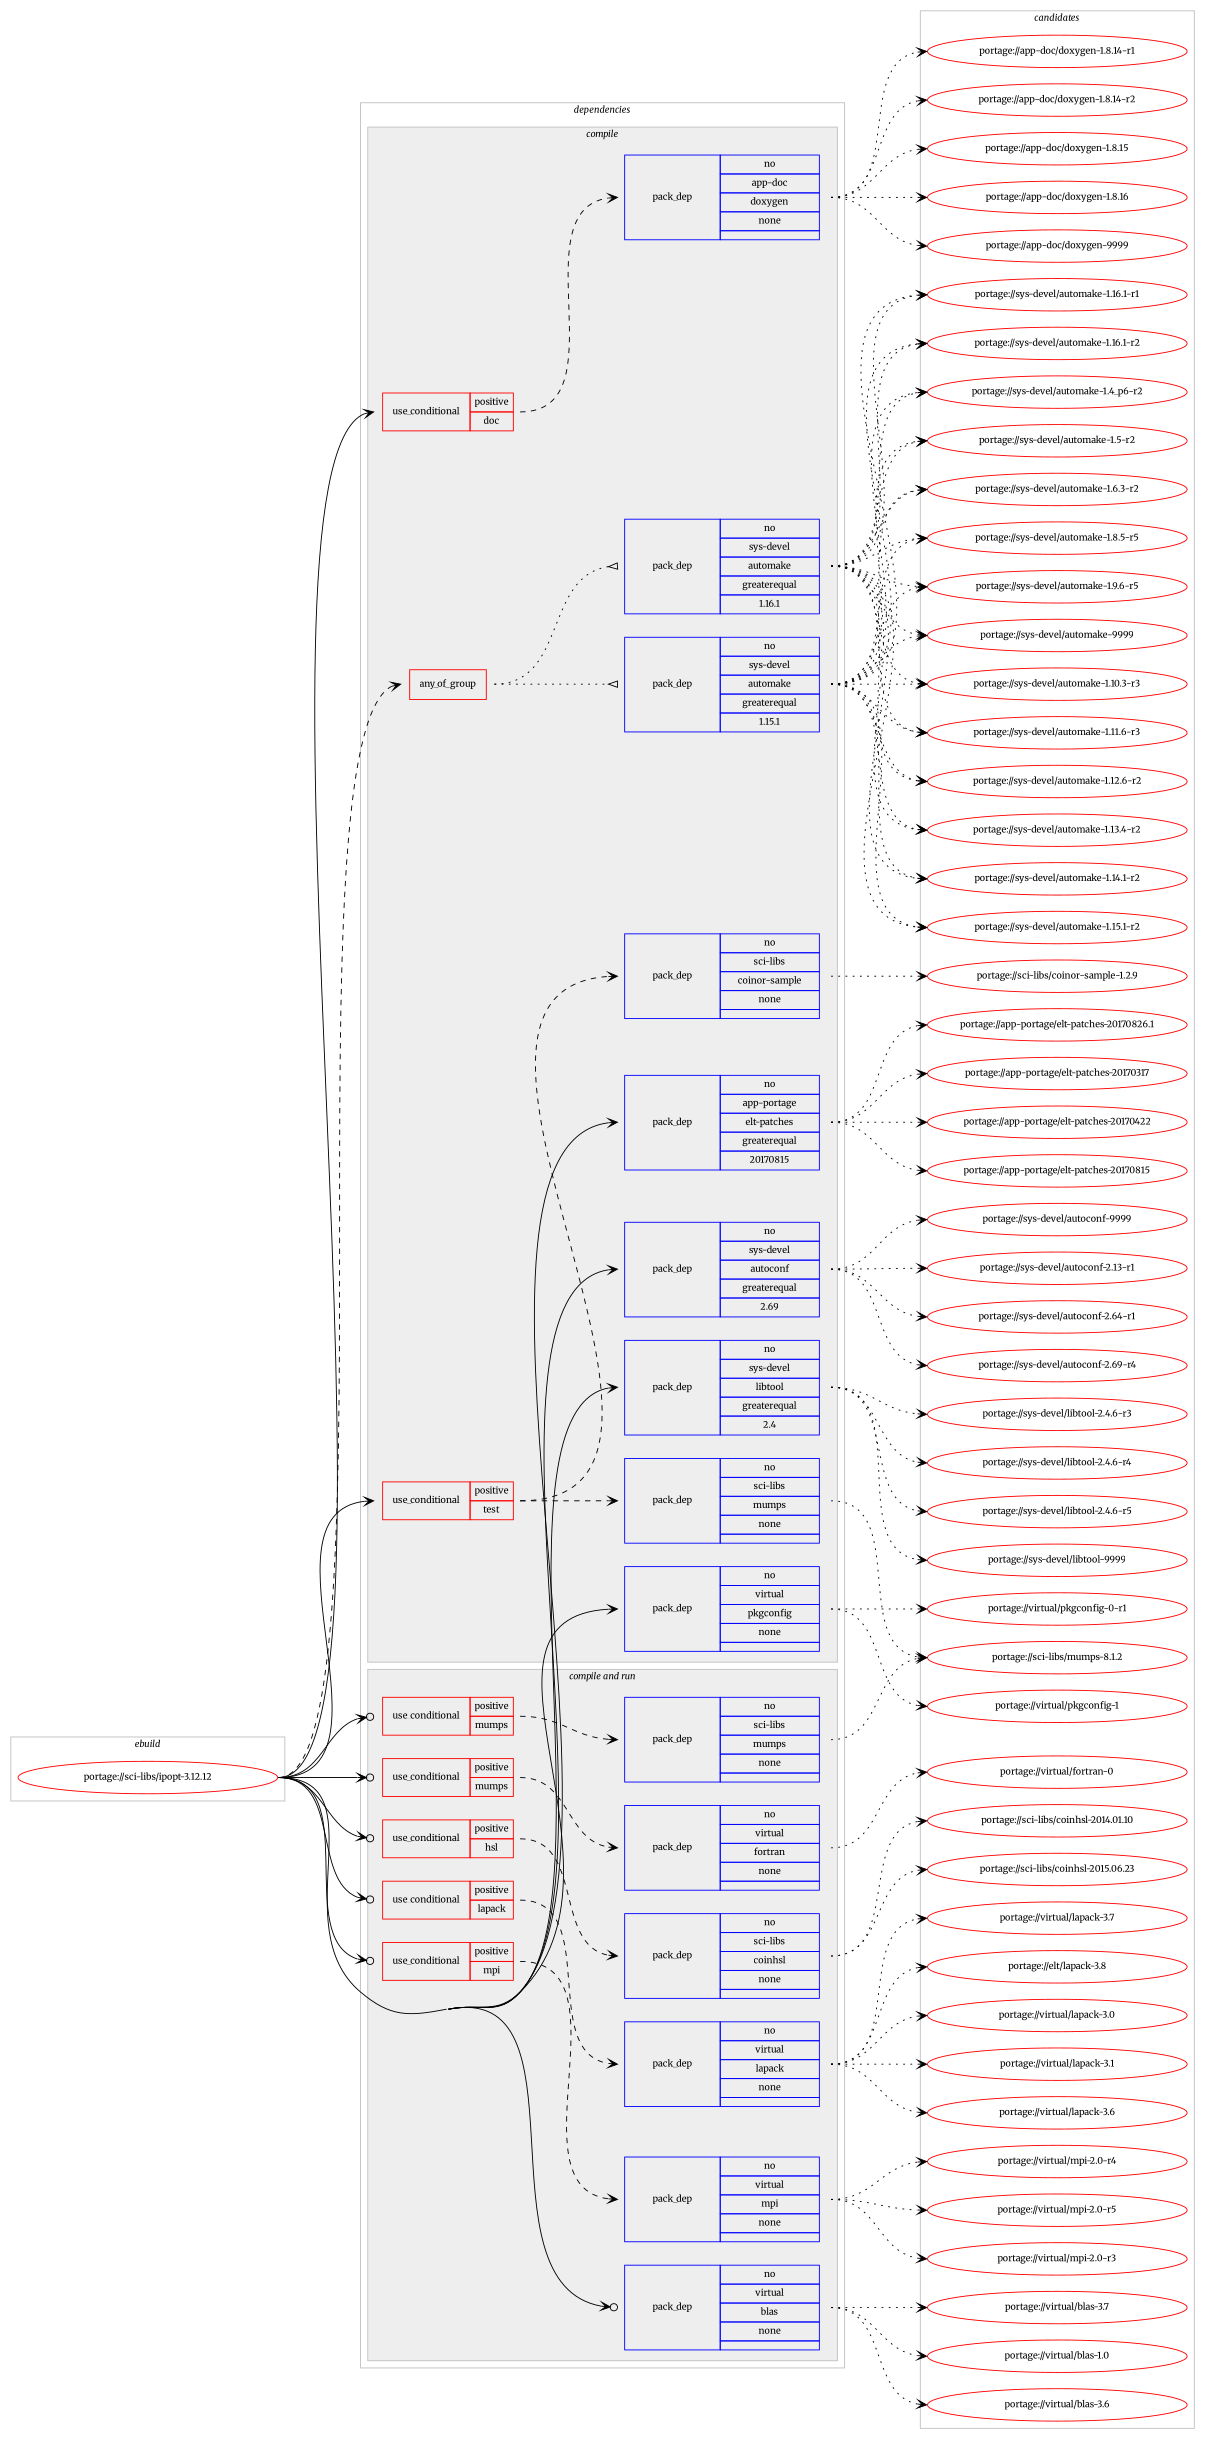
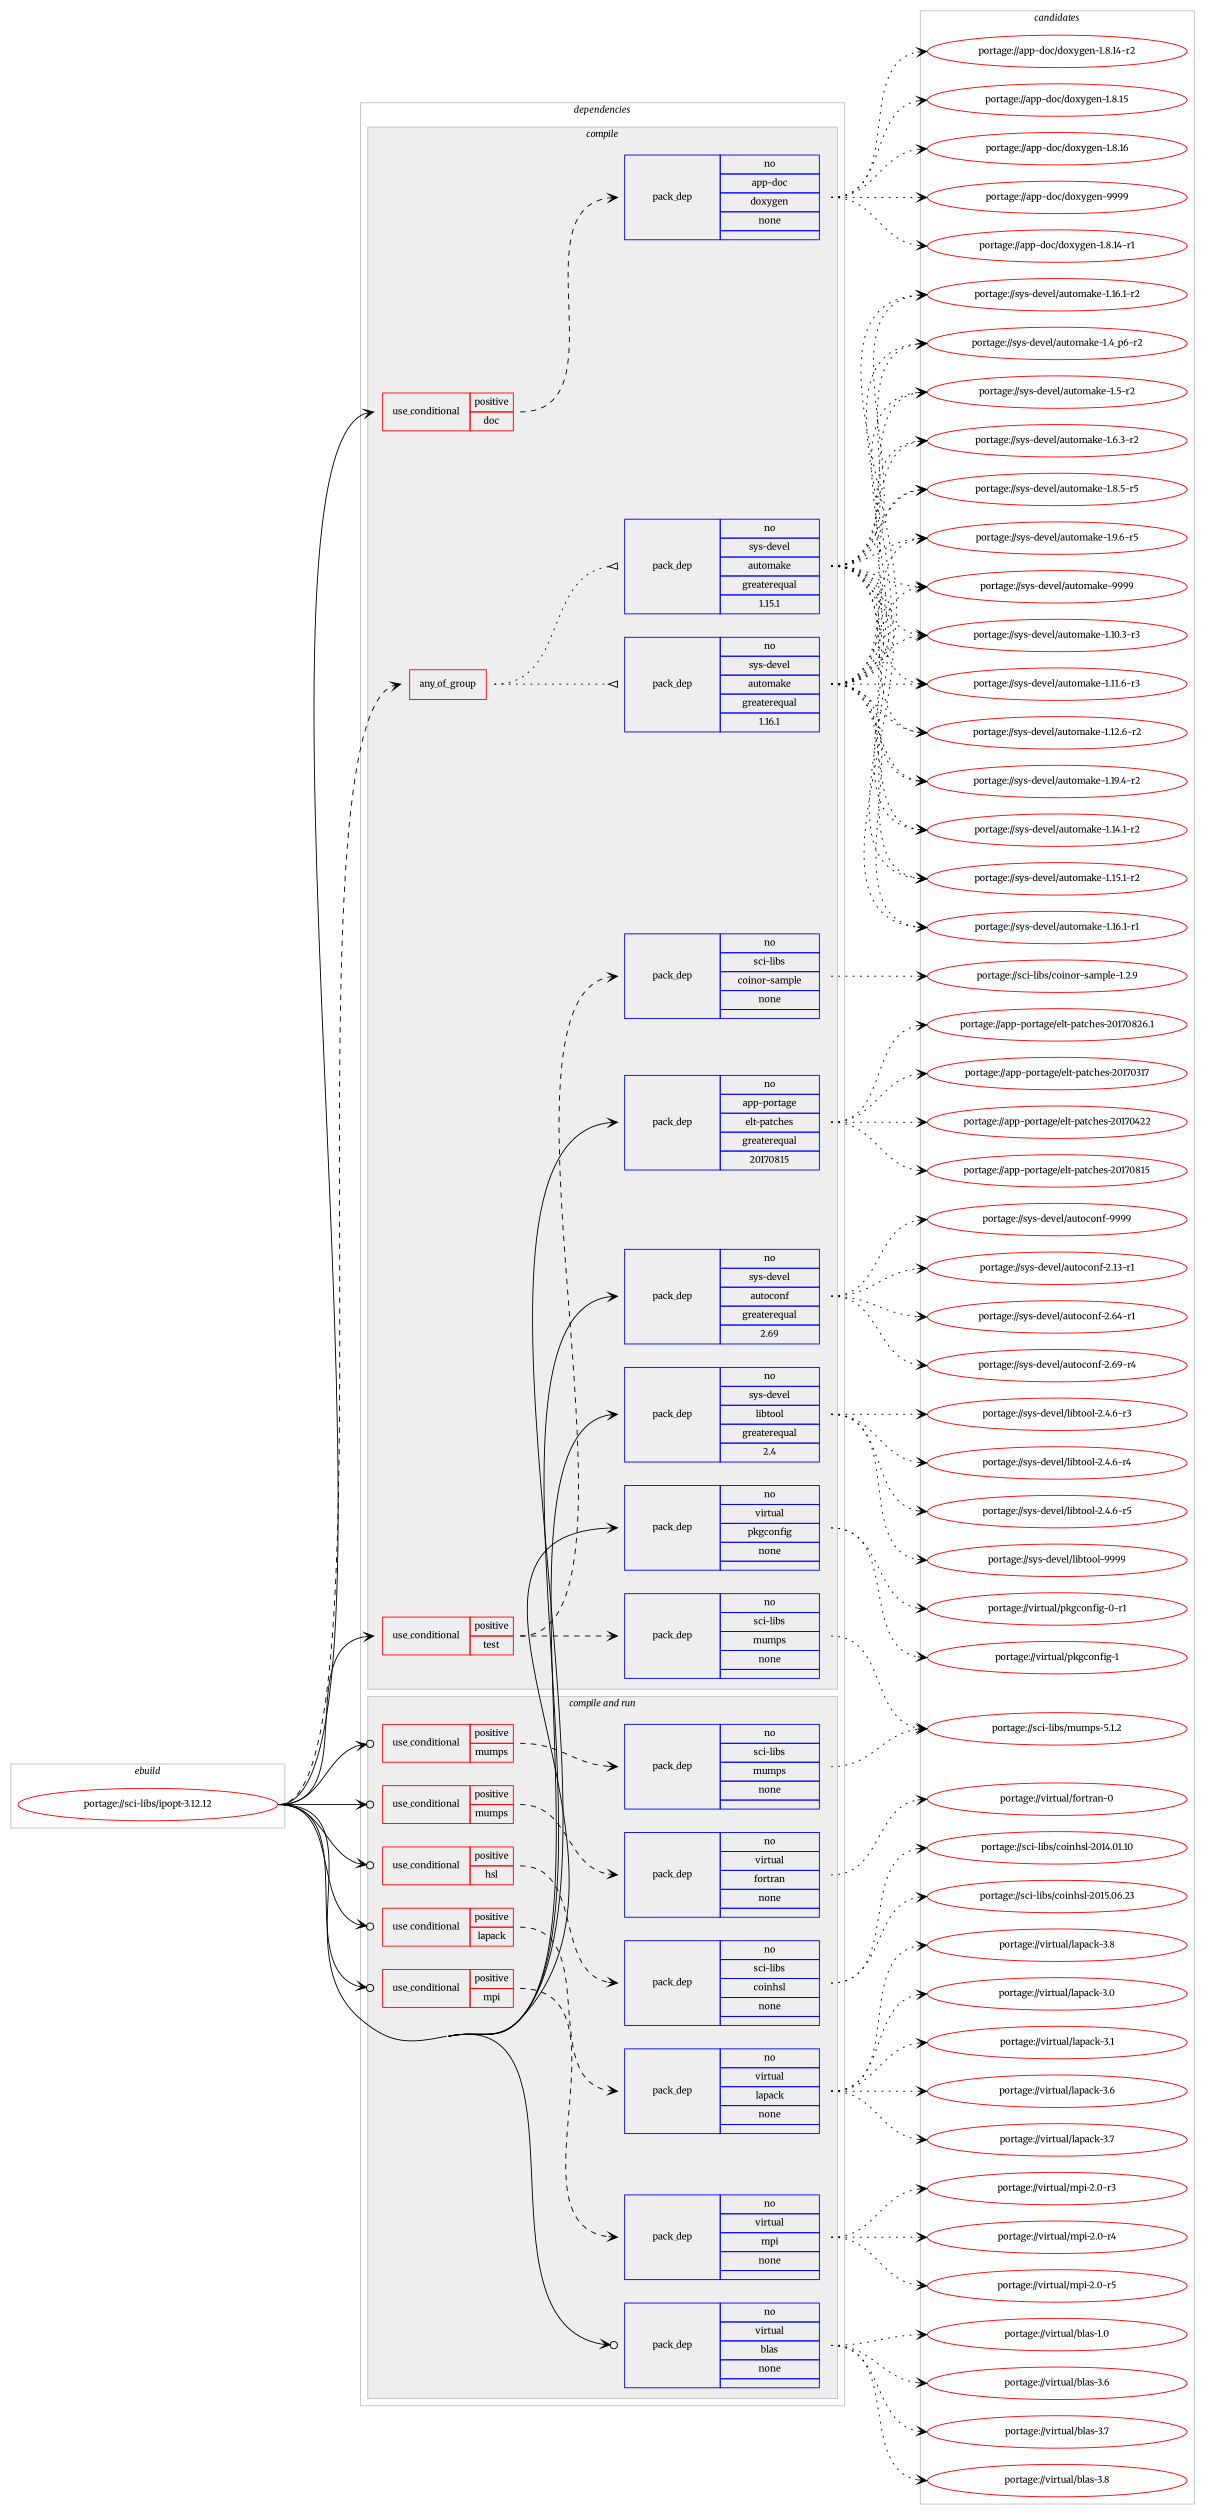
node "portage://sys-devel/automake-1.13.4-r2": label "portage://sys-devel/automake-1.13.4-r2" -> "portage://sys-devel/automake-1.19.4-r2"
node "portage://sci-libs/mumps-8.1.2": label "portage://sci-libs/mumps-8.1.2" -> "portage://sci-libs/mumps-5.1.2"
node "portage://elt/lapack-3.8": label "portage://elt/lapack-3.8" -> "portage://virtual/lapack-3.8"
node "portage://virtual/blas-3.8": added
